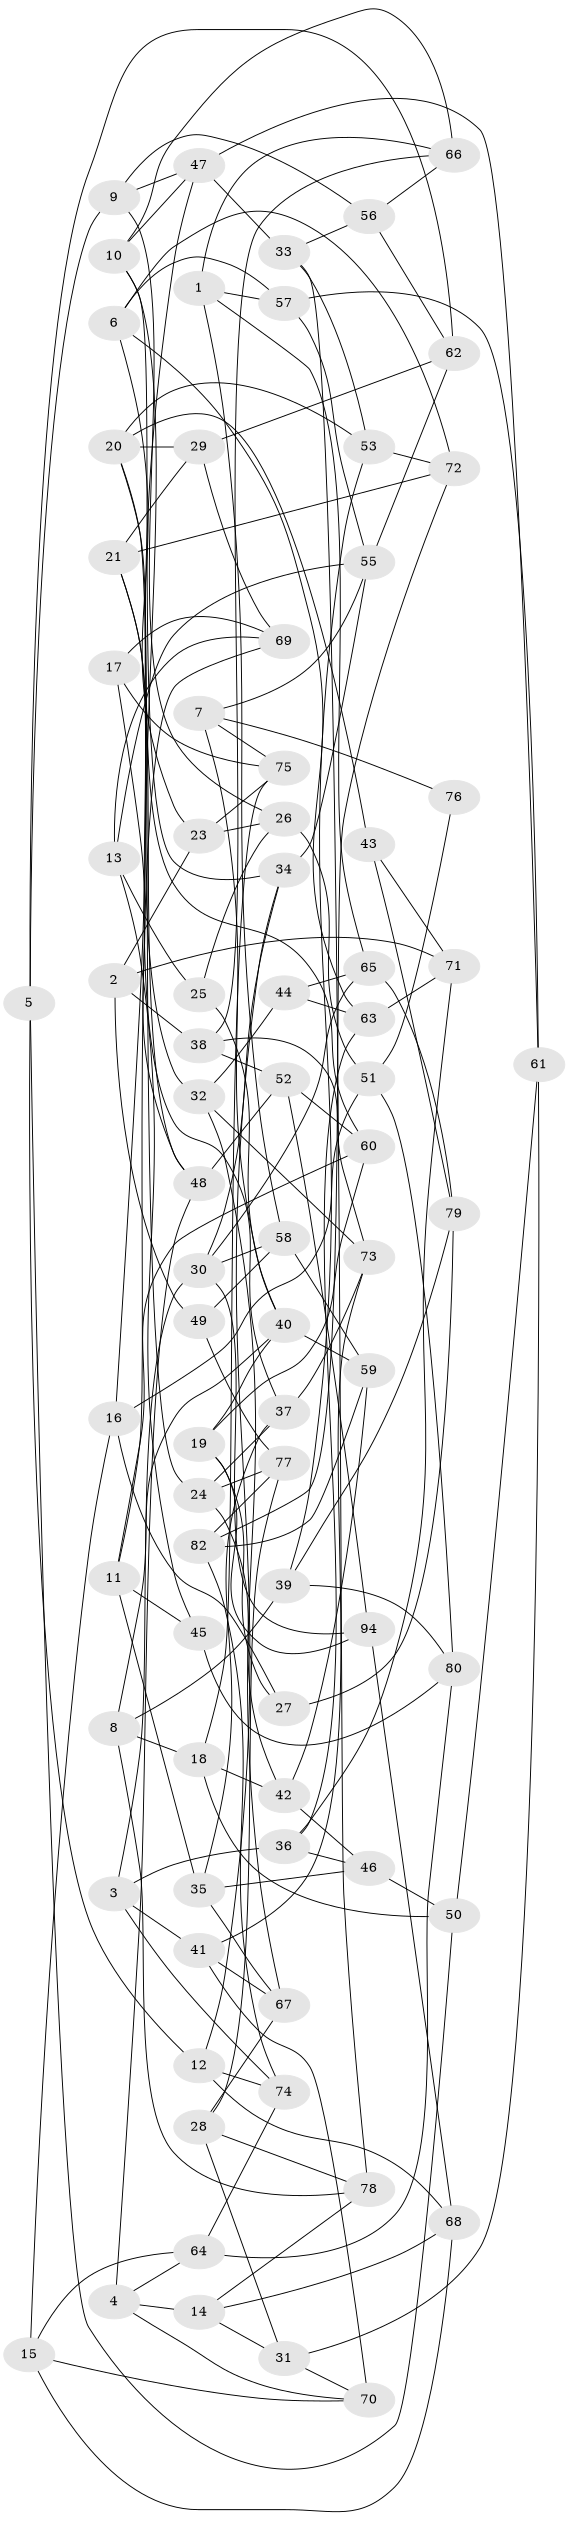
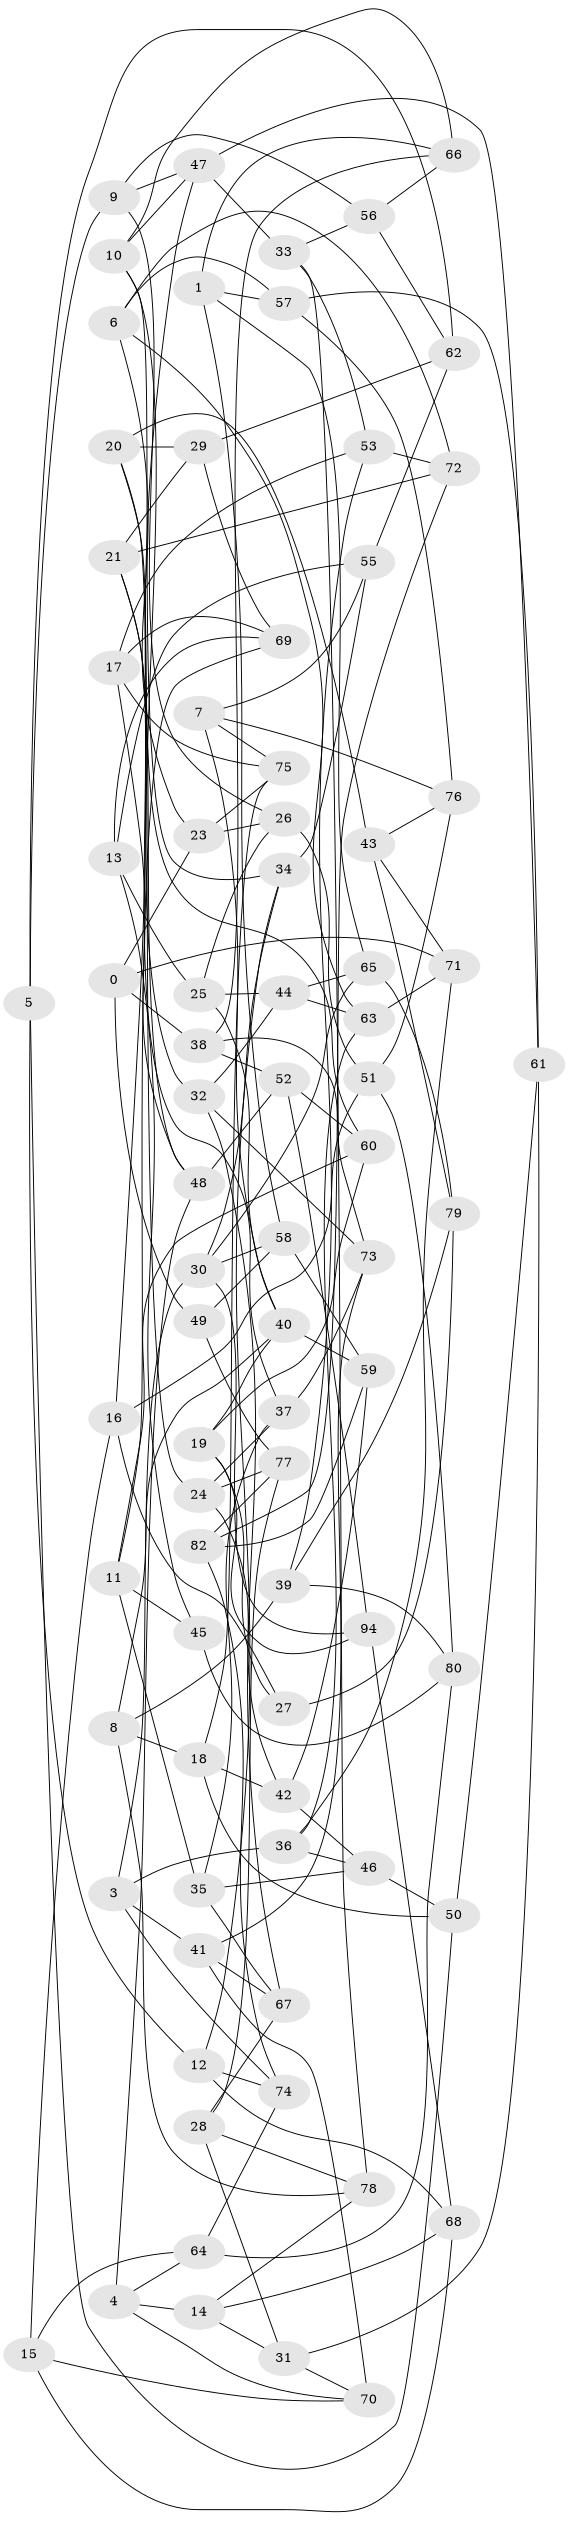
edge "20" -- "53": now "17" -- "53"
edge "57" -- "55": now "57" -- "76"
edge "76" -- "43": added
node "2": label "2" -> "0"
edge "44" -- "25": added
